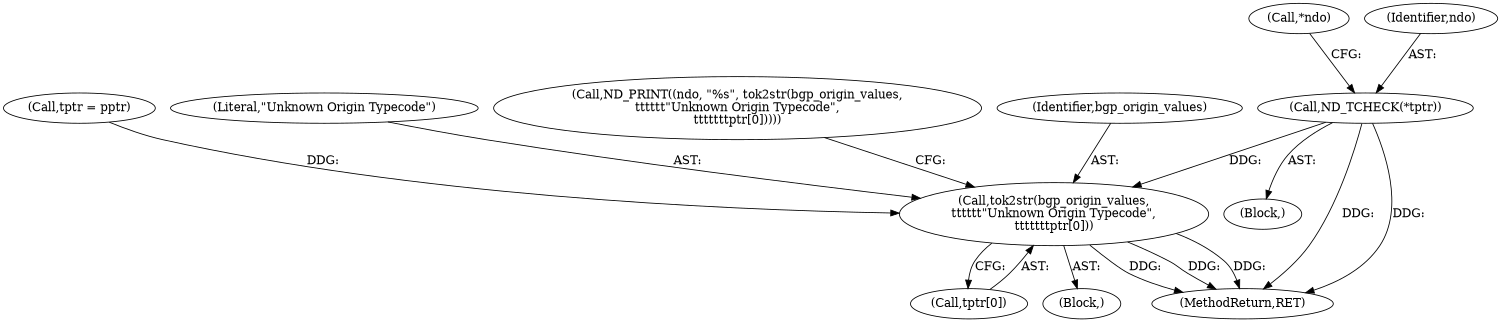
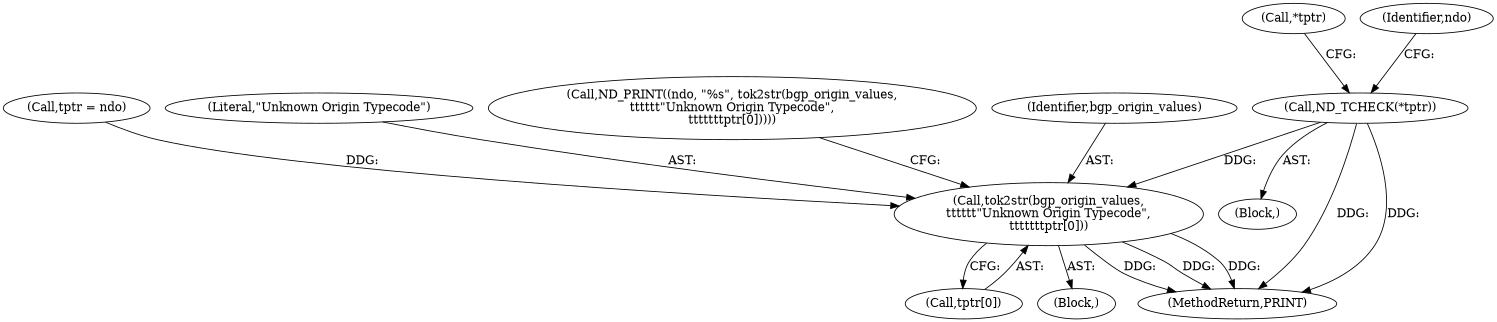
node "(Call,*ndo)": label "(Call,*ndo)" -> "(Call,*tptr)"
edge "(Identifier,ndo)" -> "(Call,ND_TCHECK(*tptr))": label "AST: " -> "CFG: "
node "(Call,tptr = pptr)": label "(Call,tptr = pptr)" -> "(Call,tptr = ndo)"
node "(MethodReturn,RET)": label "(MethodReturn,RET)" -> "(MethodReturn,PRINT)"
